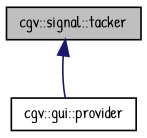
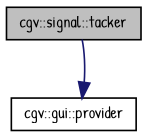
edge "cgv::gui::provider" -> "cgv::signal::tacker": reversed
